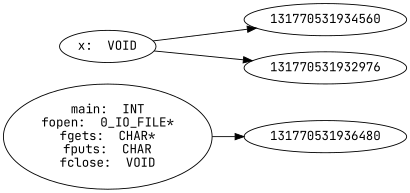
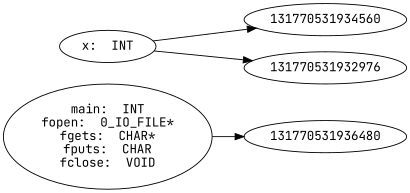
node "x:  VOID": label "x:  VOID" -> "x:  INT"
